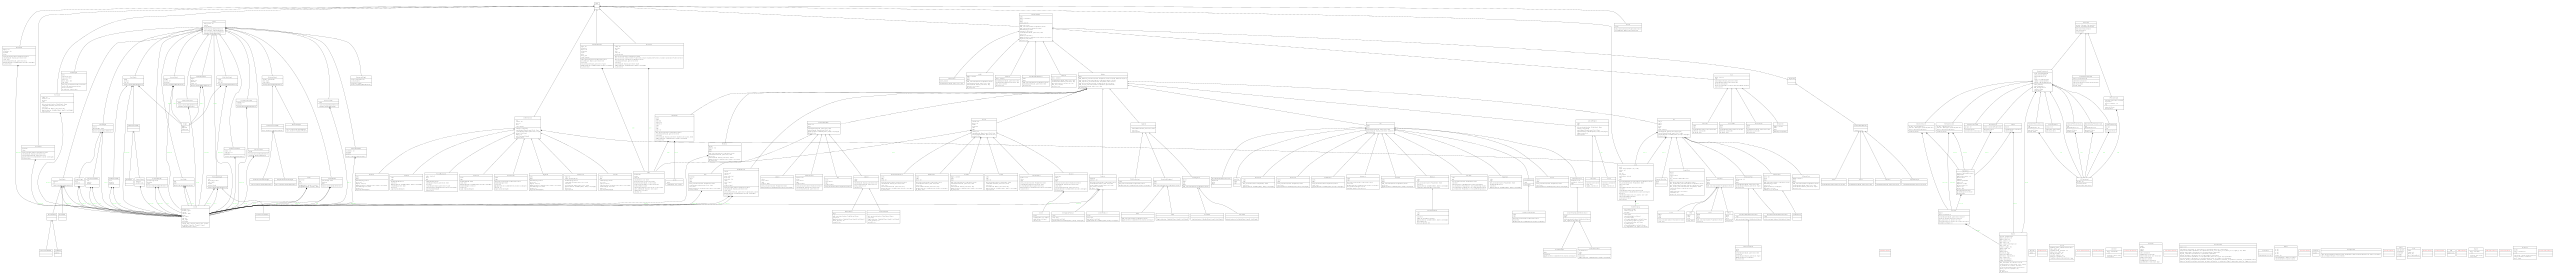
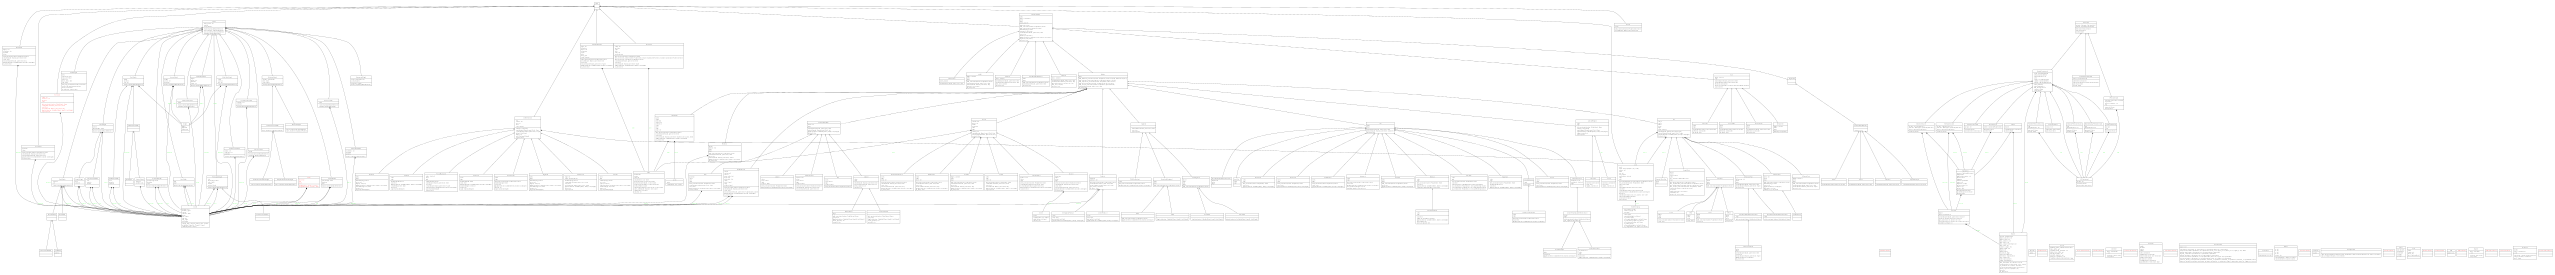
node "Exclusion": fontcolor black -> red
node "Vector": fontcolor black -> red
